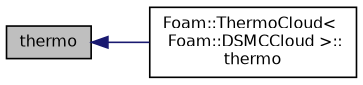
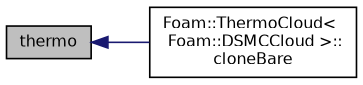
node "Foam::ThermoCloud< Foam::DSMCCloud >:: thermo": label "Foam::ThermoCloud< Foam::DSMCCloud >:: thermo" -> "Foam::ThermoCloud< Foam::DSMCCloud >:: cloneBare"
